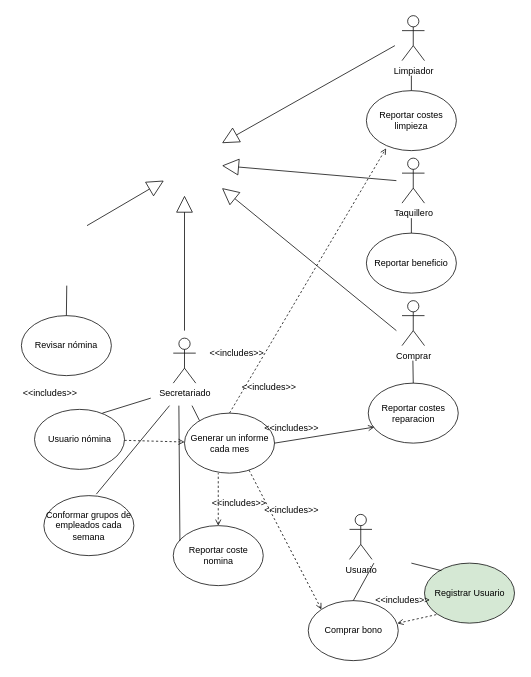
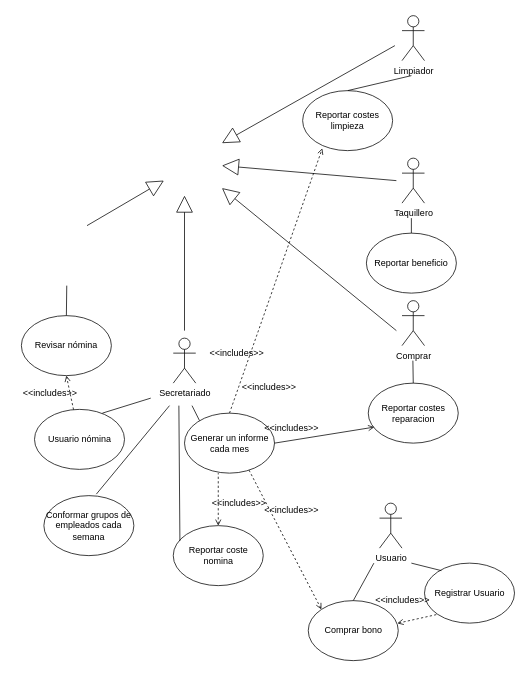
node "Reportar costes limpieza": moved (411, 120) -> (348, 120)
edge "Usuario nómina" -> "Generar un informe cada mes": now "Usuario nómina" -> "Revisar nómina"
node "Usuario": moved (361, 537) -> (391, 525)
node "Registrar Usuario": fillcolor #d5e8d4 -> #ffffff
